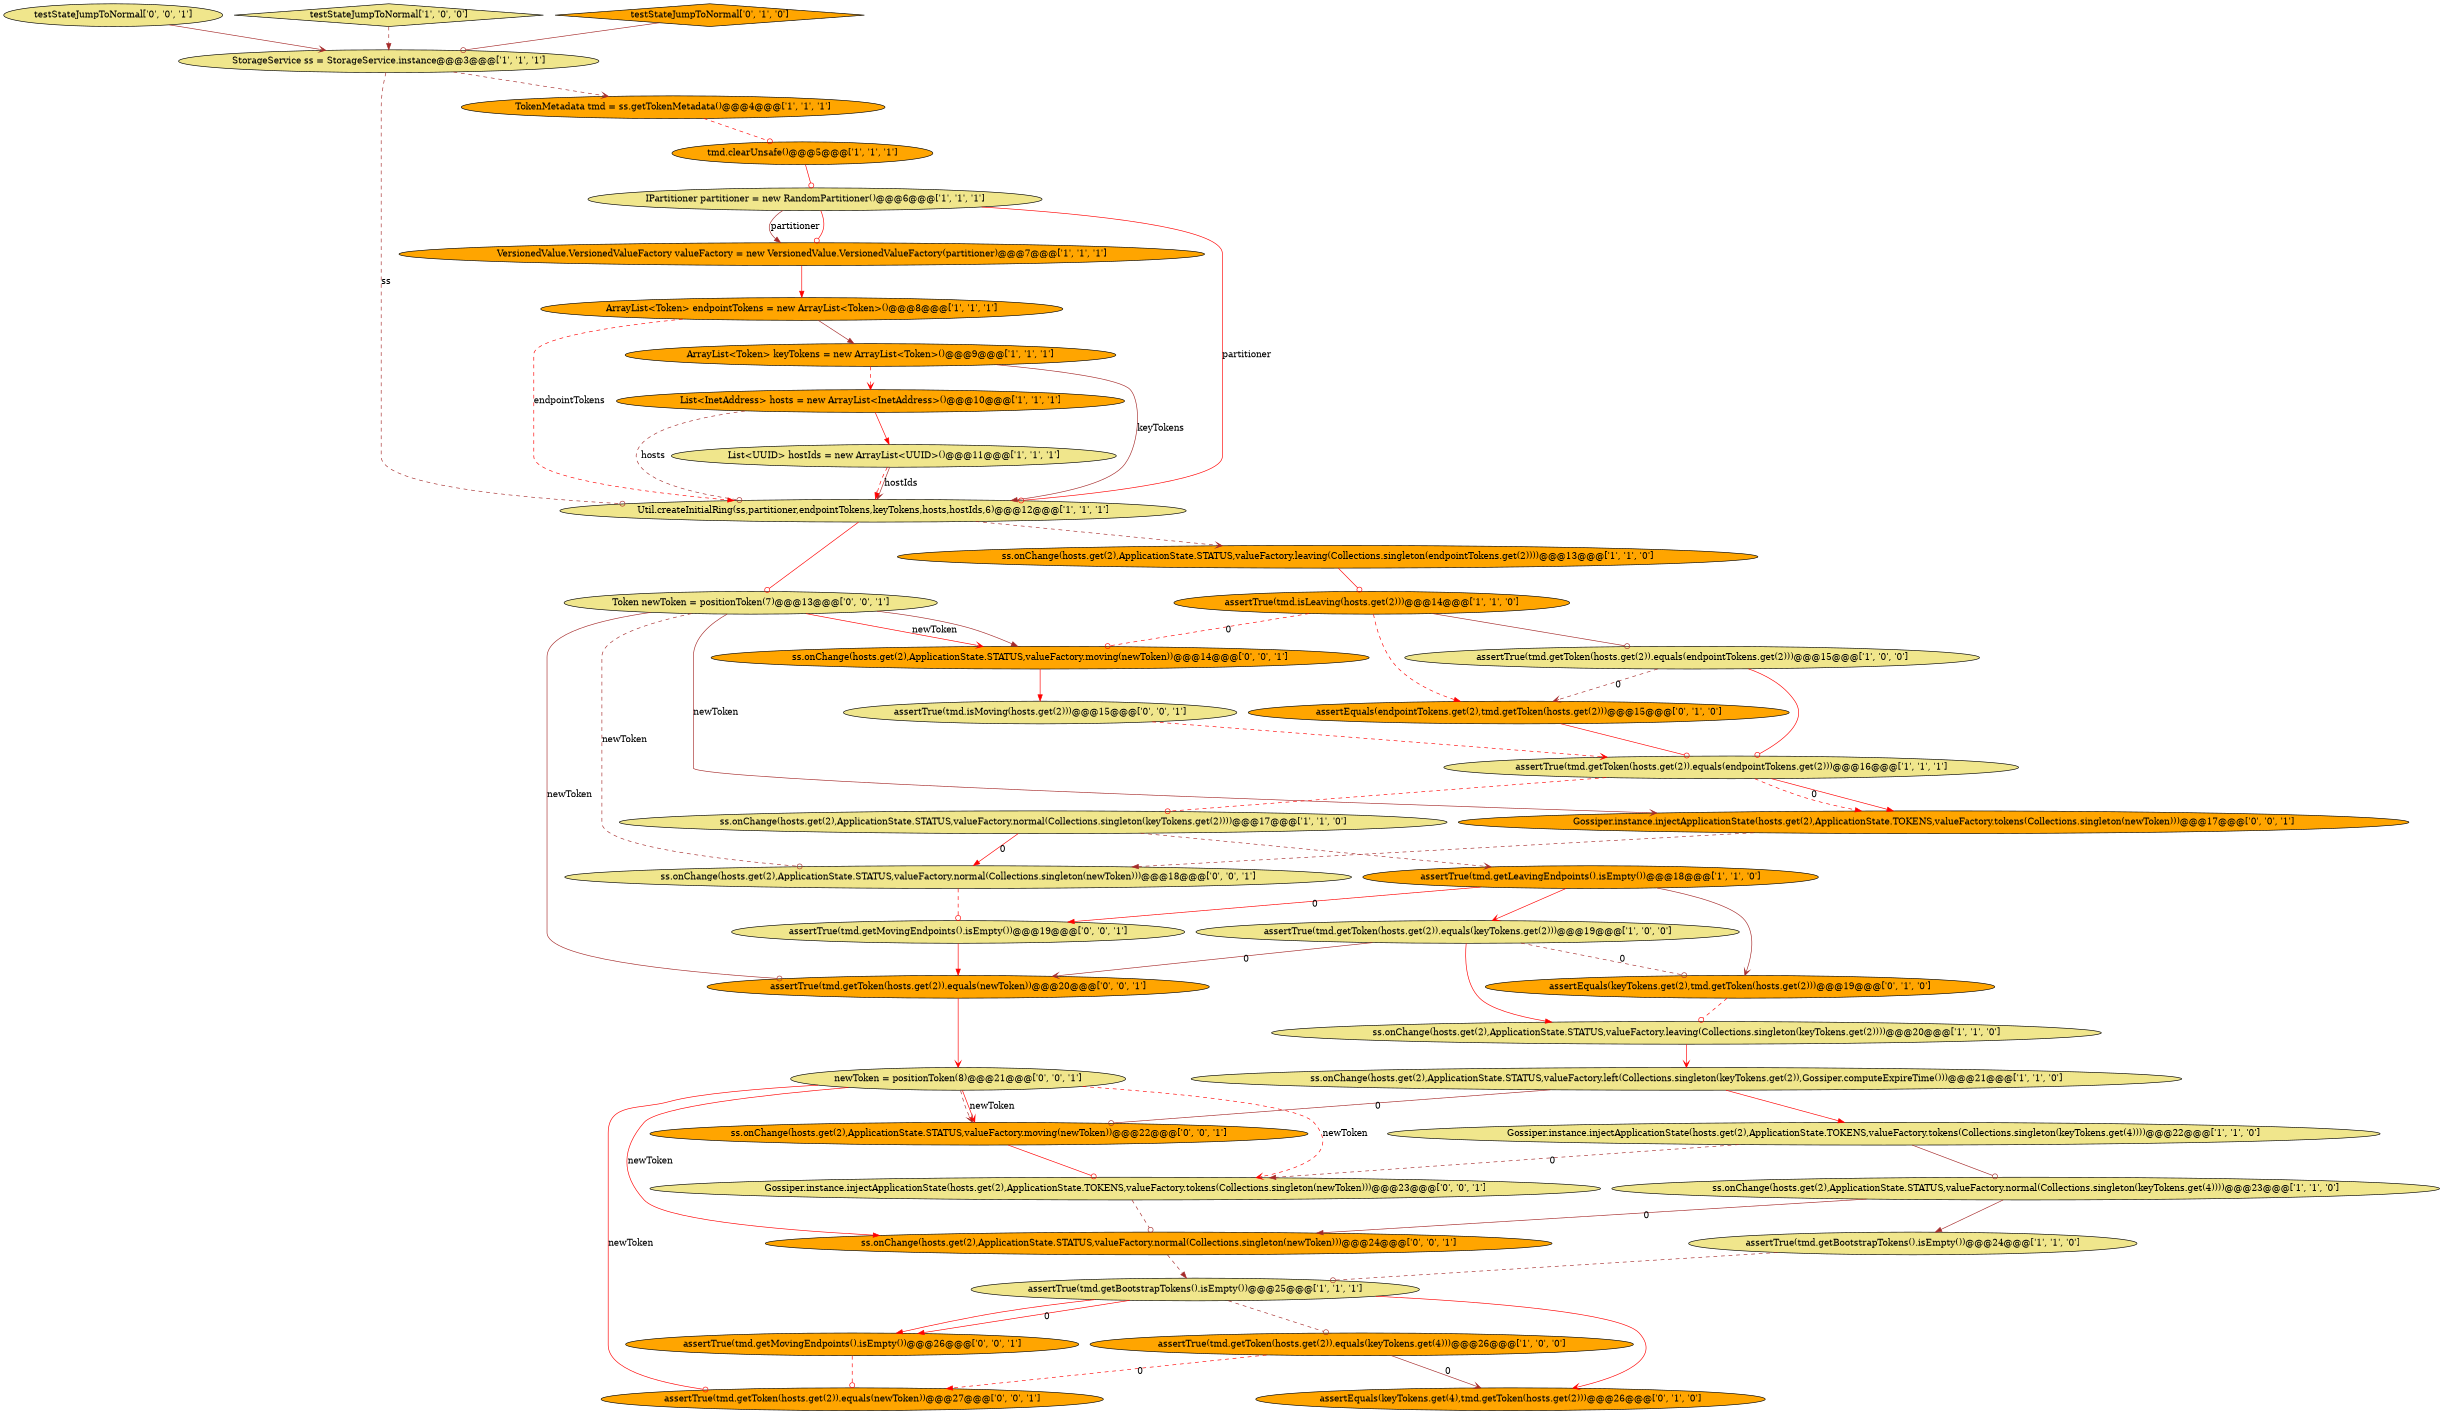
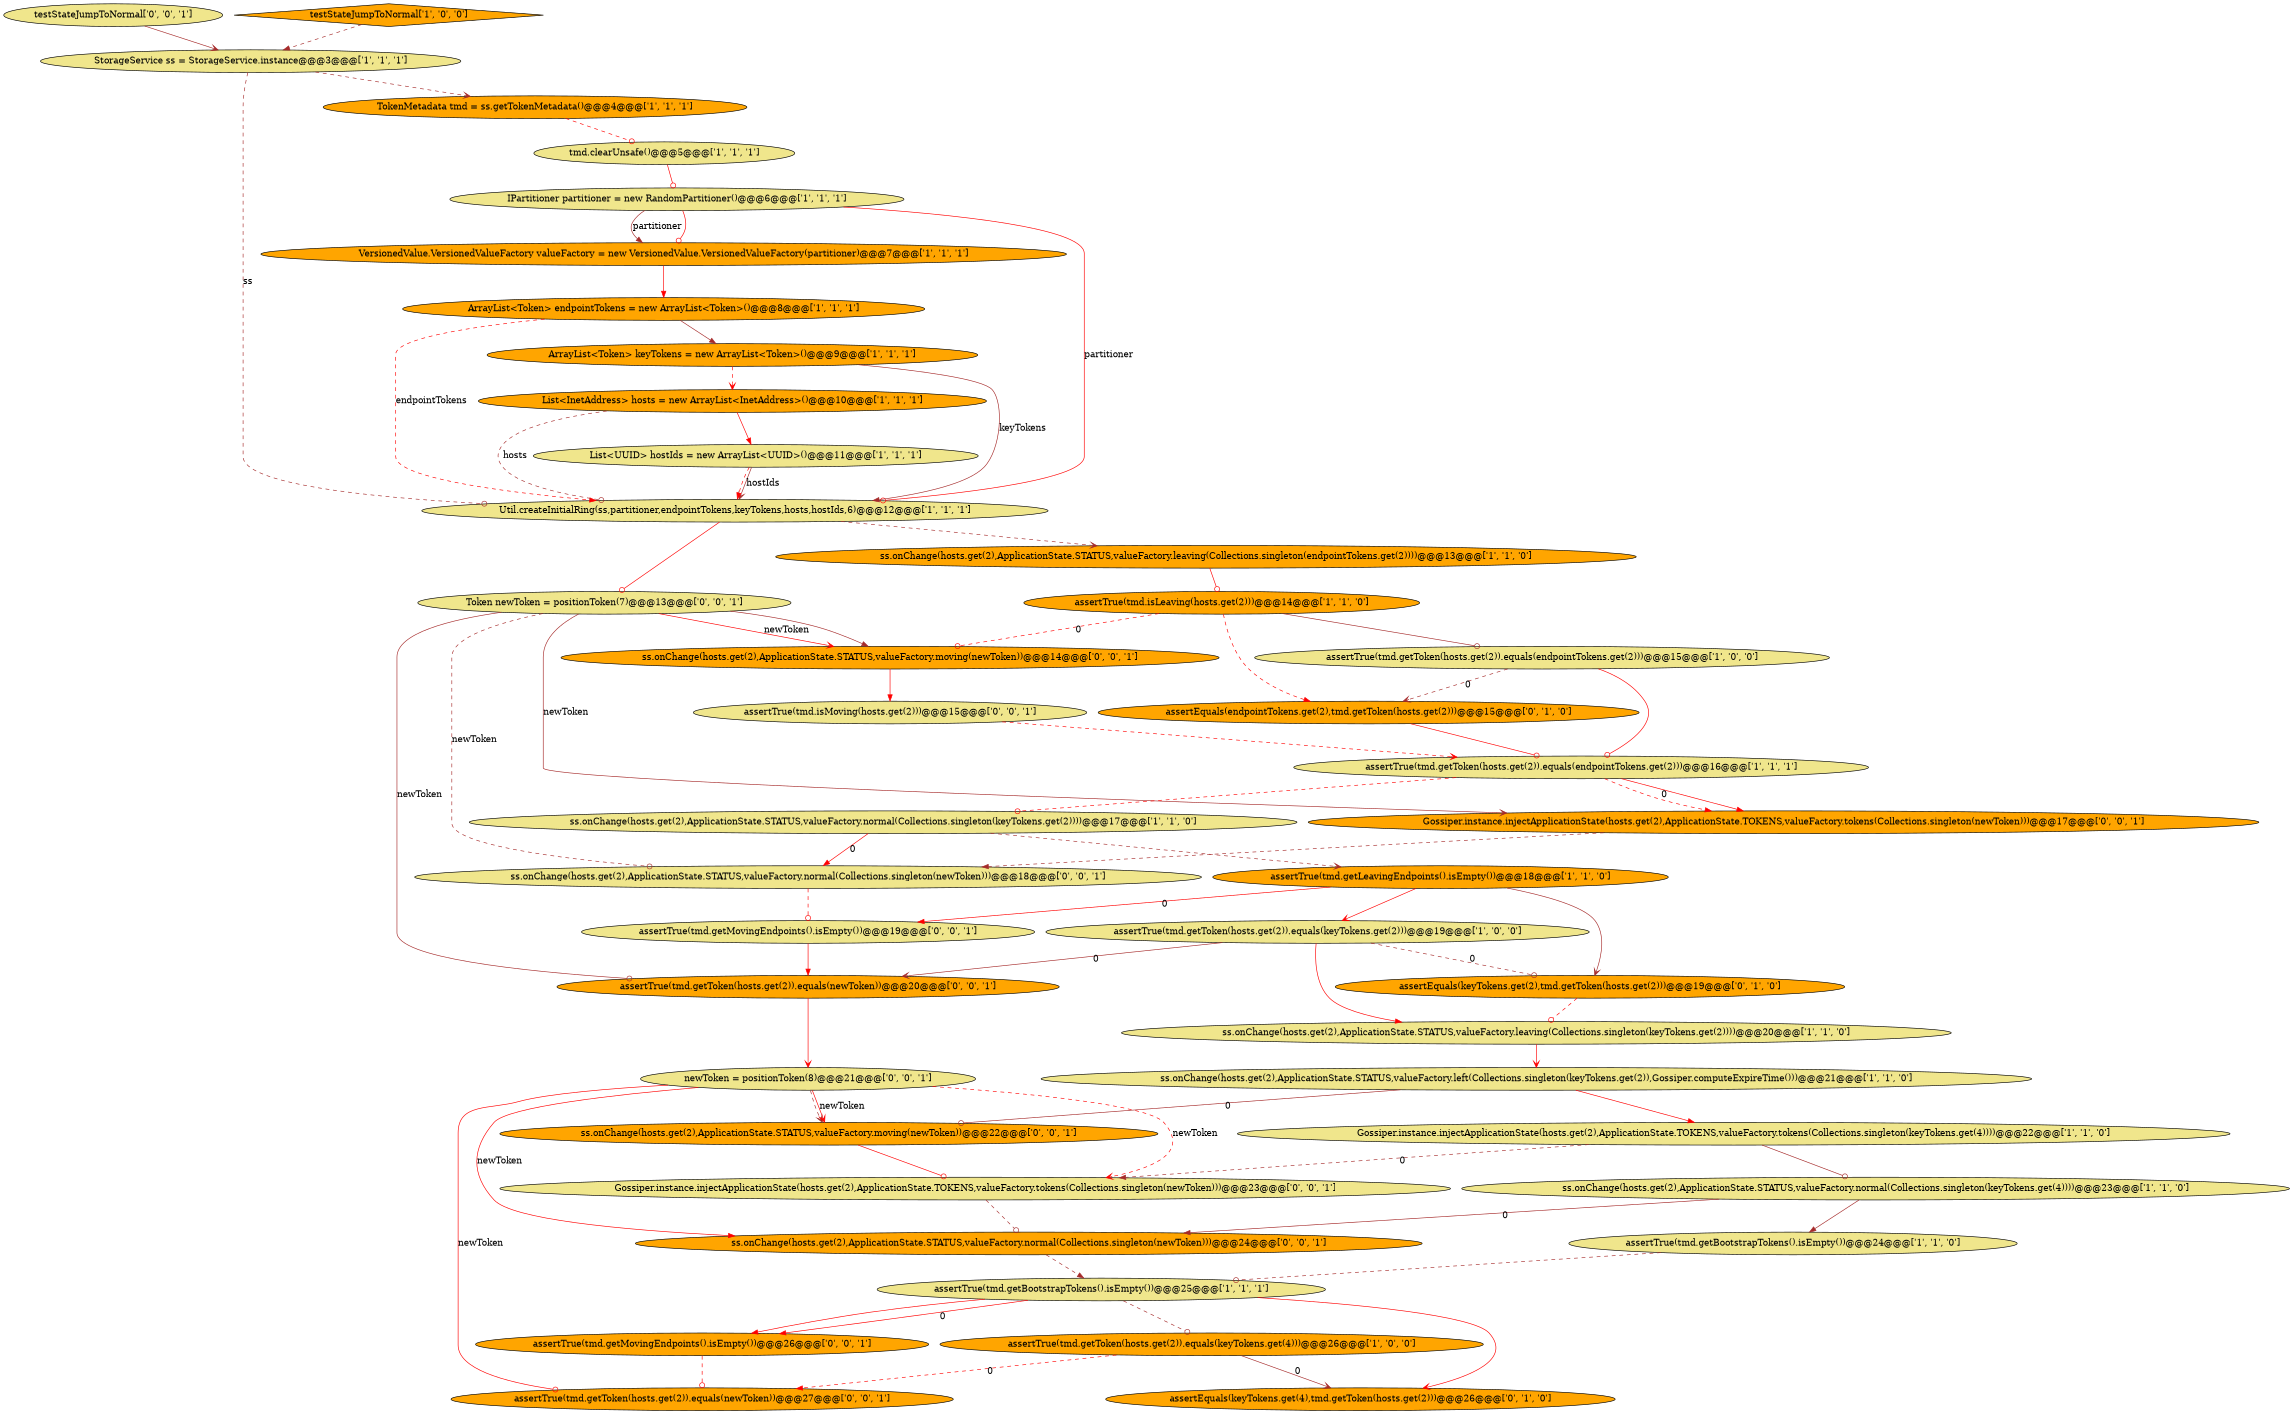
node "testStateJumpToNormal['1', '0', '0']": fillcolor khaki -> orange
node "testStateJumpToNormal['0', '1', '0']": removed
node "tmd.clearUnsafe()@@@5@@@['1', '1', '1']": fillcolor orange -> khaki
